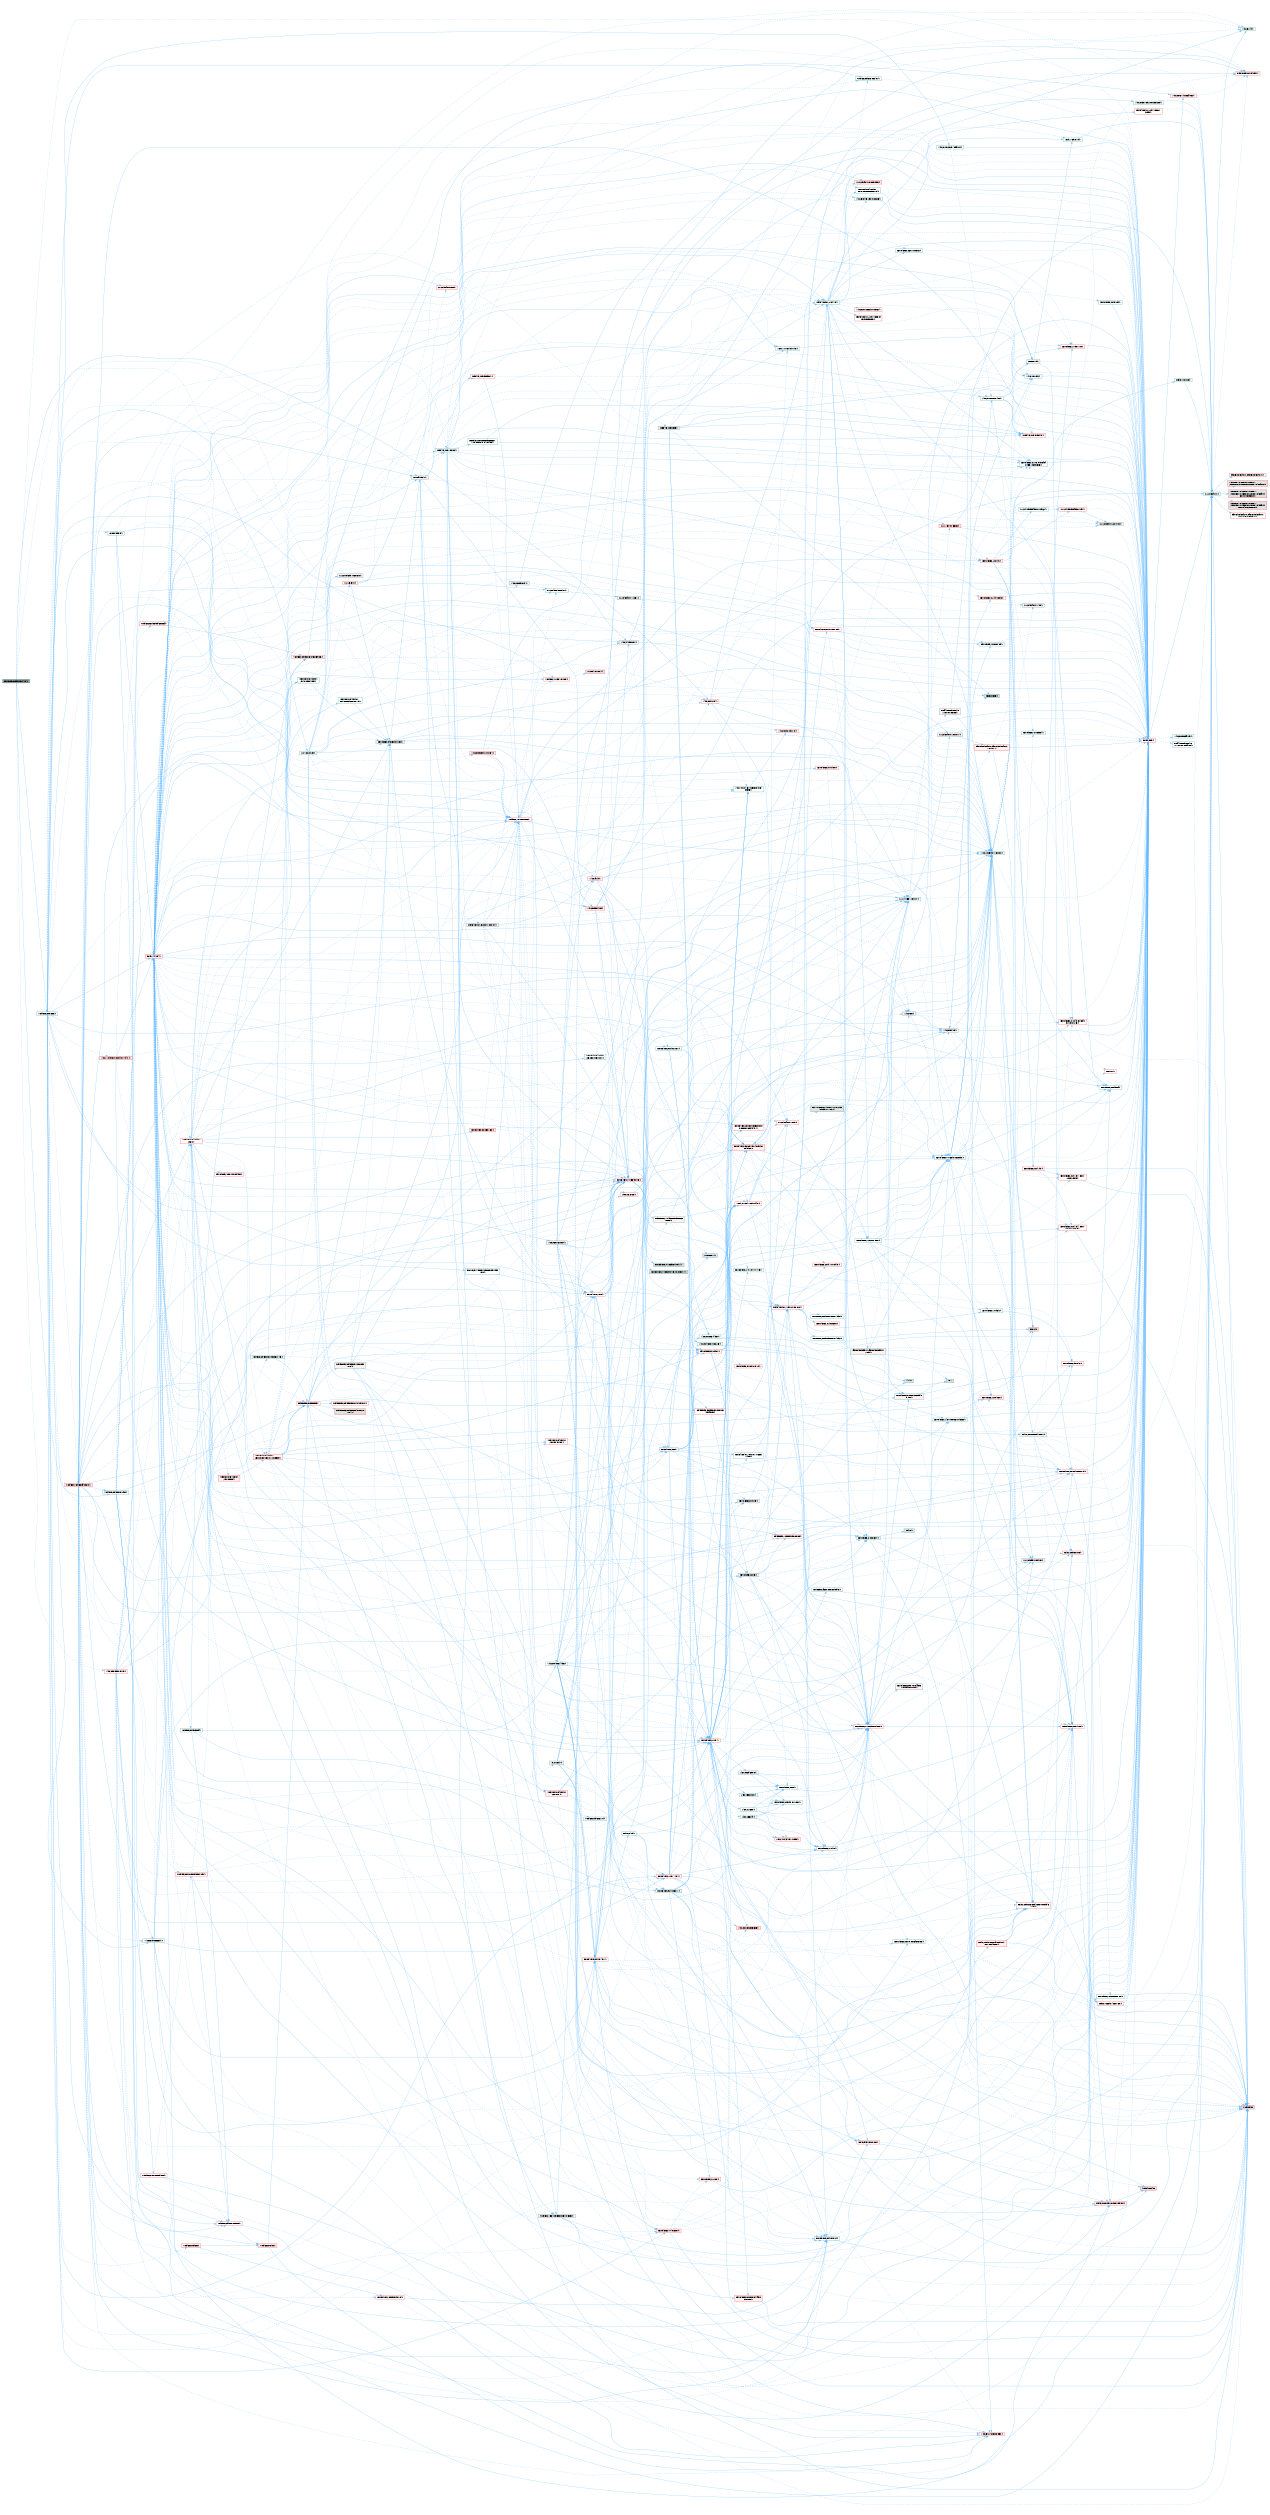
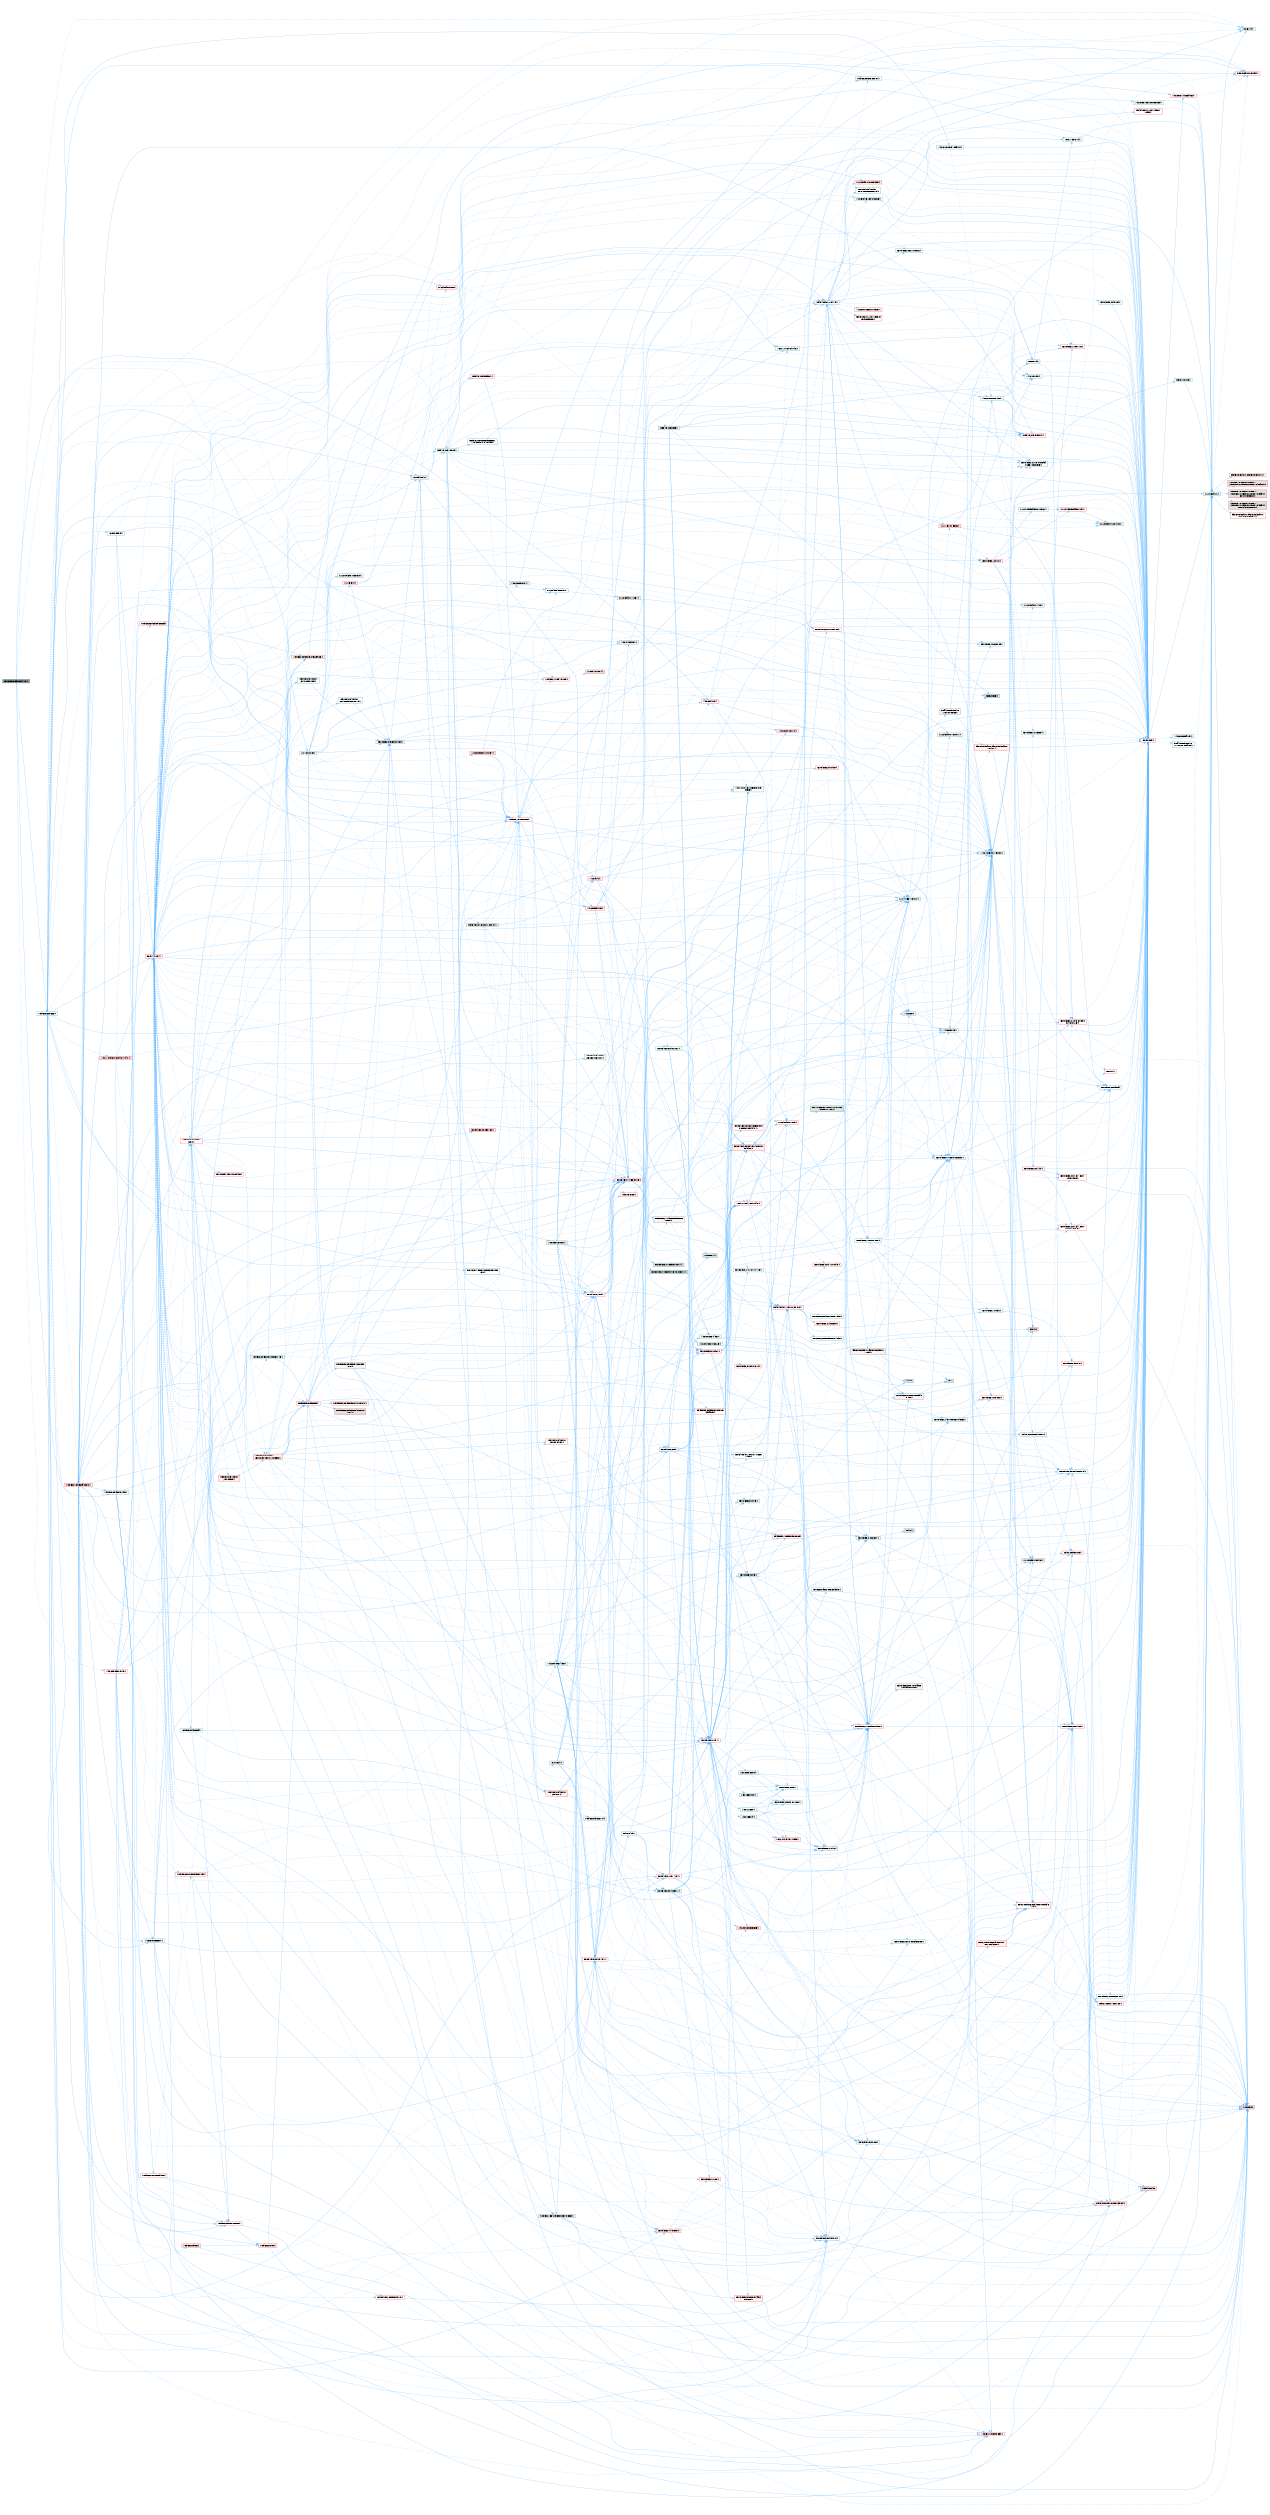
edge "HAL/Event.h" -> "Misc/Timespan.h": removed
node "Templates/IsArithmetic.h": removed
node "Containers/ContainersFwd.h": color red -> teal
node "Traits/ElementType.h": color red -> teal
